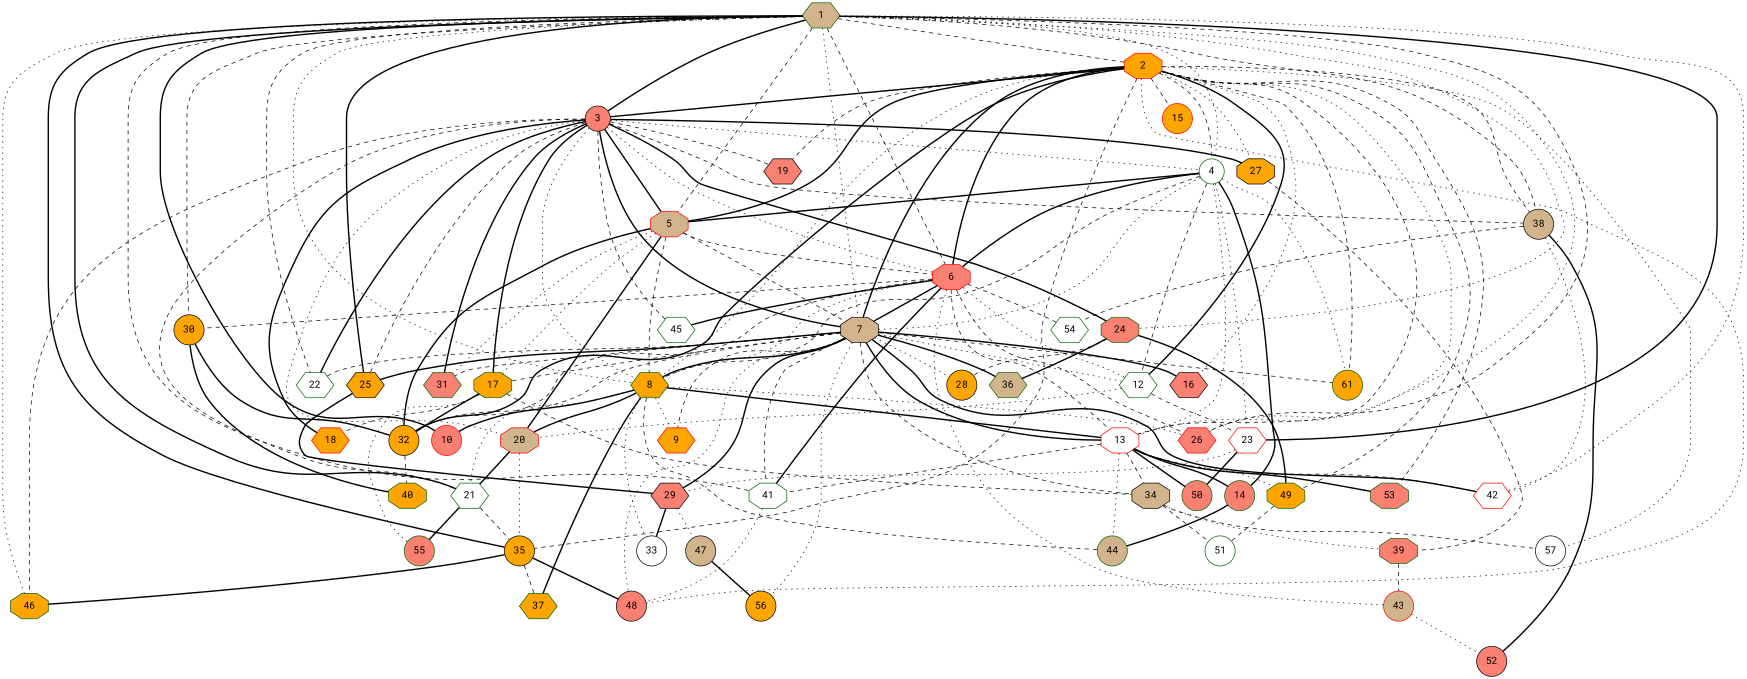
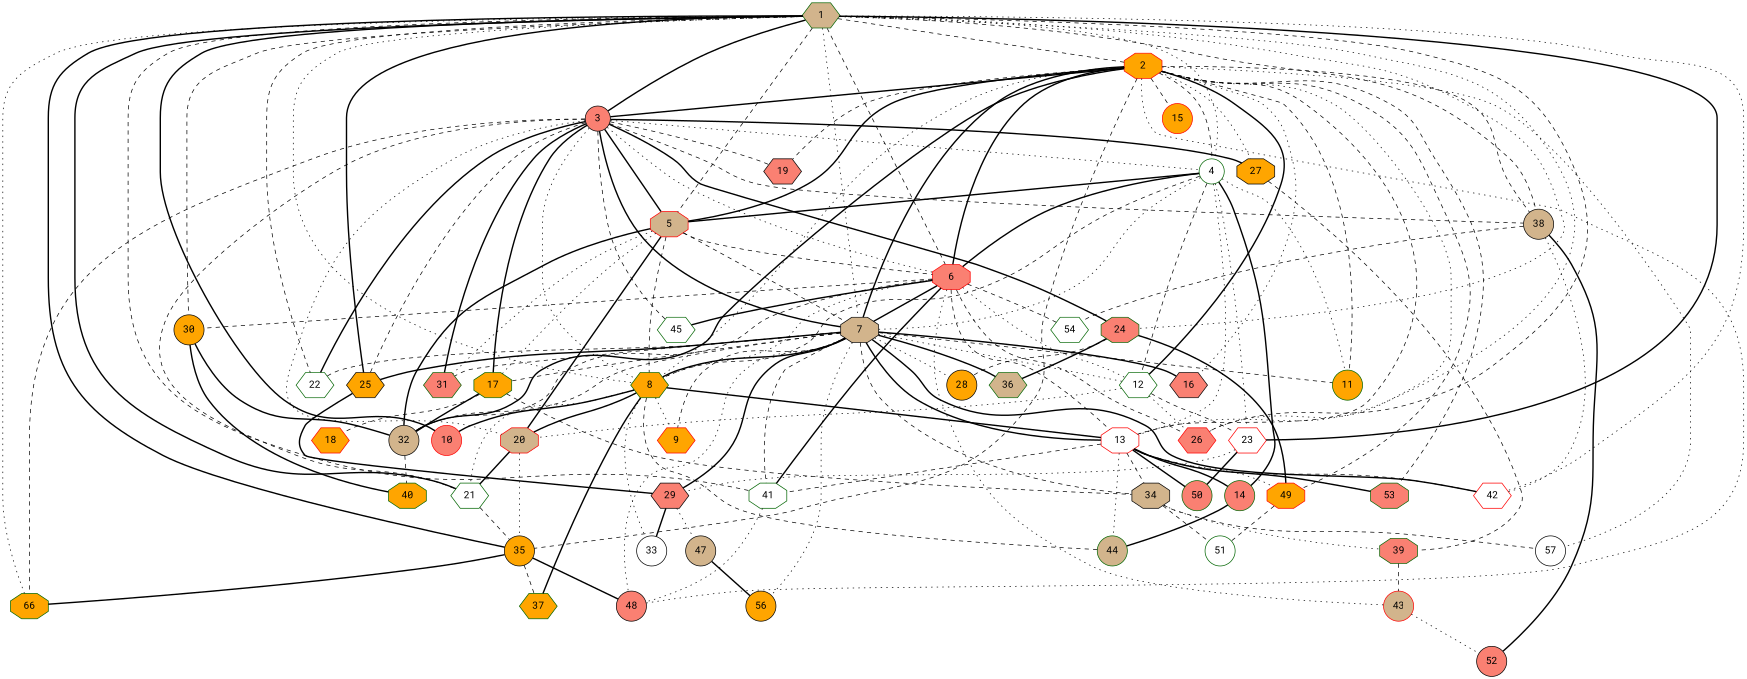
edge "3" -- "18": removed
node "61": label "61" -> "11"
edge "8" -- "26": now "12" -- "26"
node "32": fillcolor orange -> tan
node "49": color darkgreen -> red
node "55": removed
node "46": label "46" -> "66"
